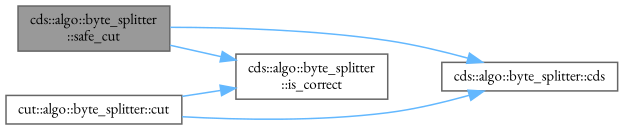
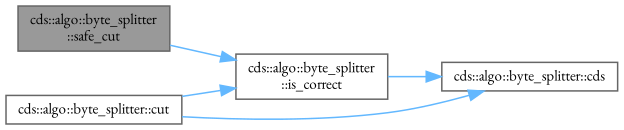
edge "cds::algo::byte_splitter ::safe_cut" -> "cds::algo::byte_splitter::cds": now "cds::algo::byte_splitter ::is_correct" -> "cds::algo::byte_splitter::cds"
node "cut::algo::byte_splitter::cut": label "cut::algo::byte_splitter::cut" -> "cds::algo::byte_splitter::cut"
